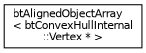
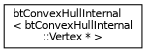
node "btAlignedObjectArray < btConvexHullInternal ::Vertex * >": label "btAlignedObjectArray < btConvexHullInternal ::Vertex * >" -> "btConvexHullInternal < btConvexHullInternal ::Vertex * >"
